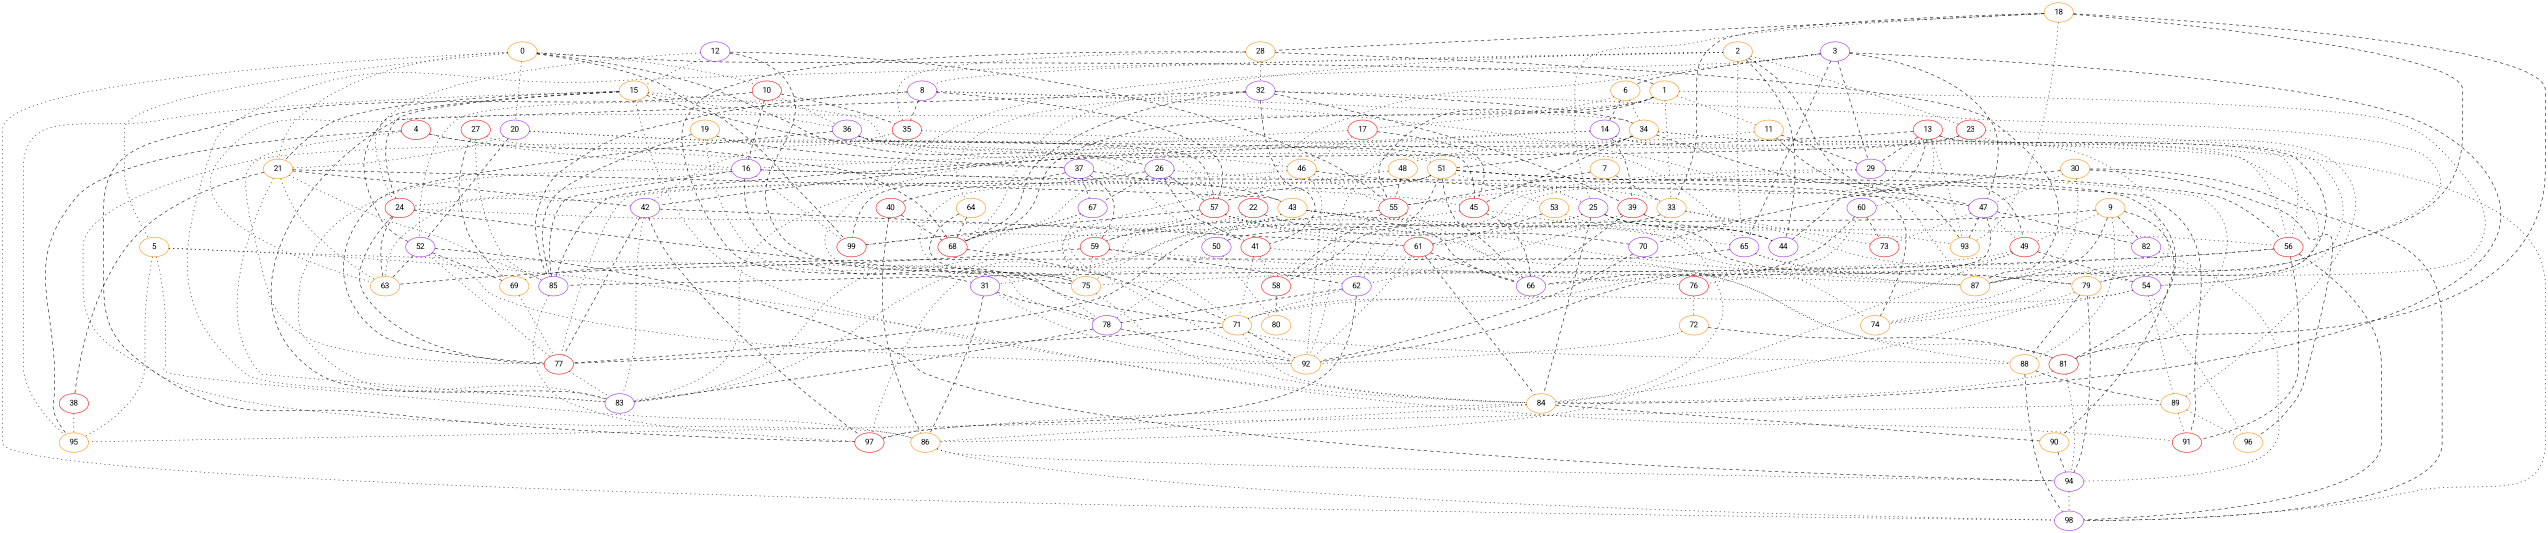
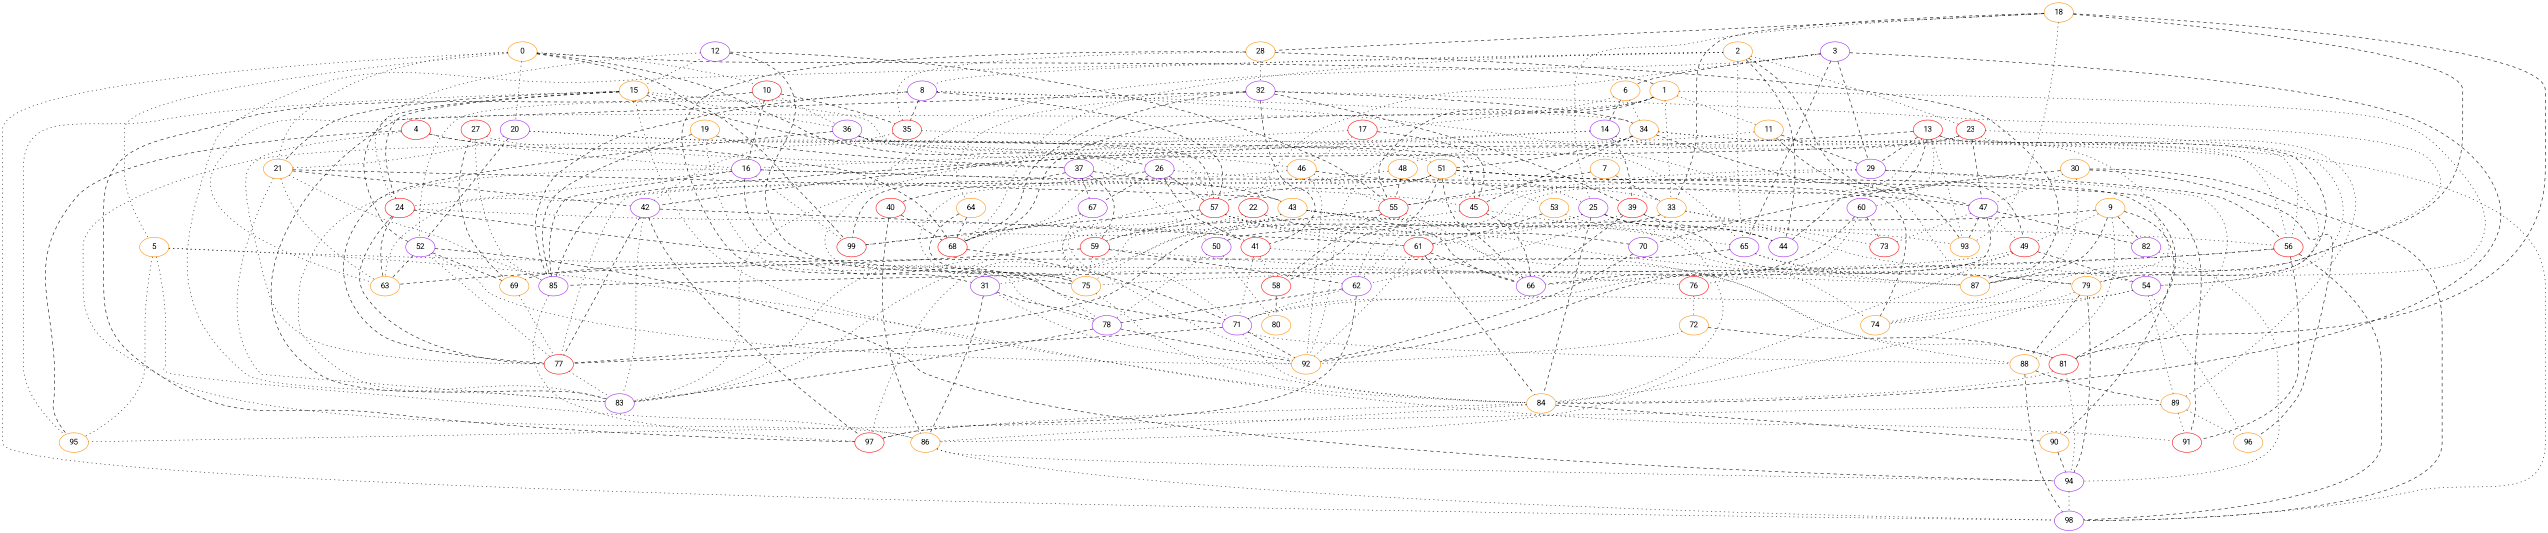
edge "3" -- "47": now "23" -- "47"
node "71": color darkorange -> purple
node "38": removed
